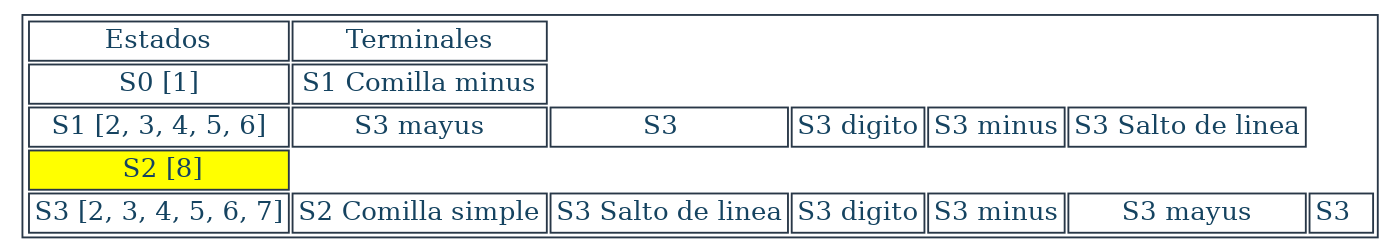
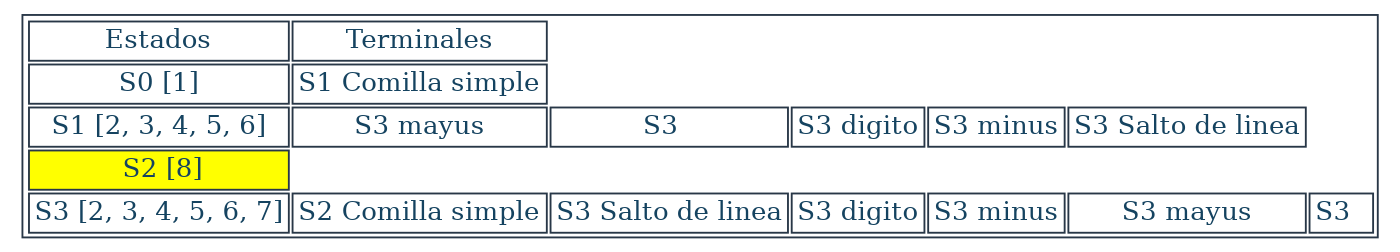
node "Estados": text "S1 Comilla minus" -> "S1 Comilla simple"
